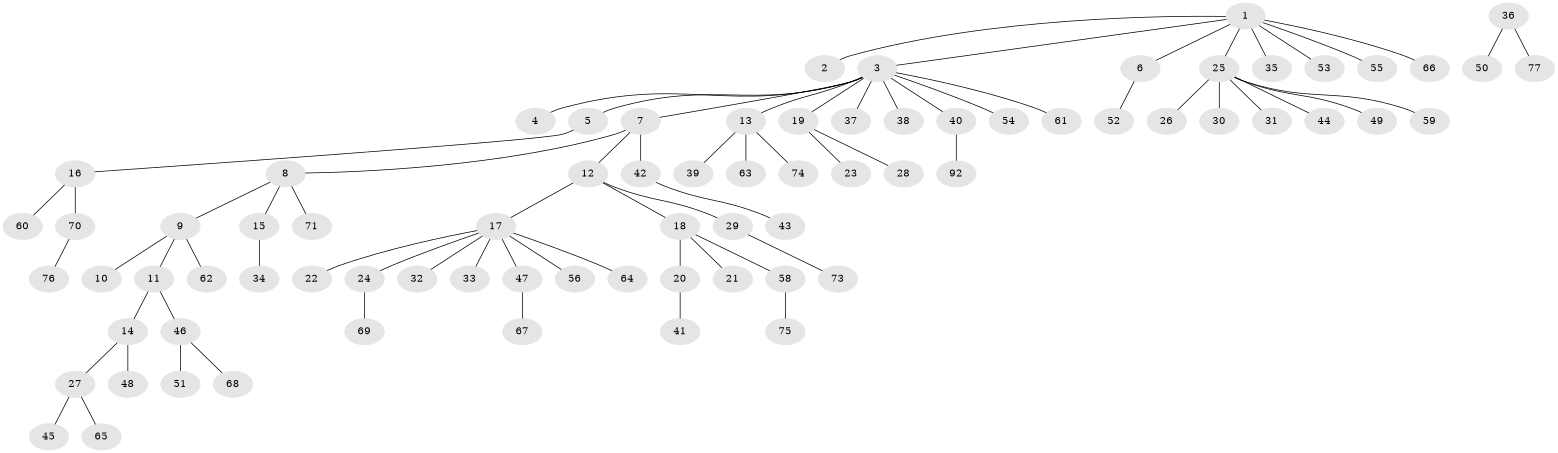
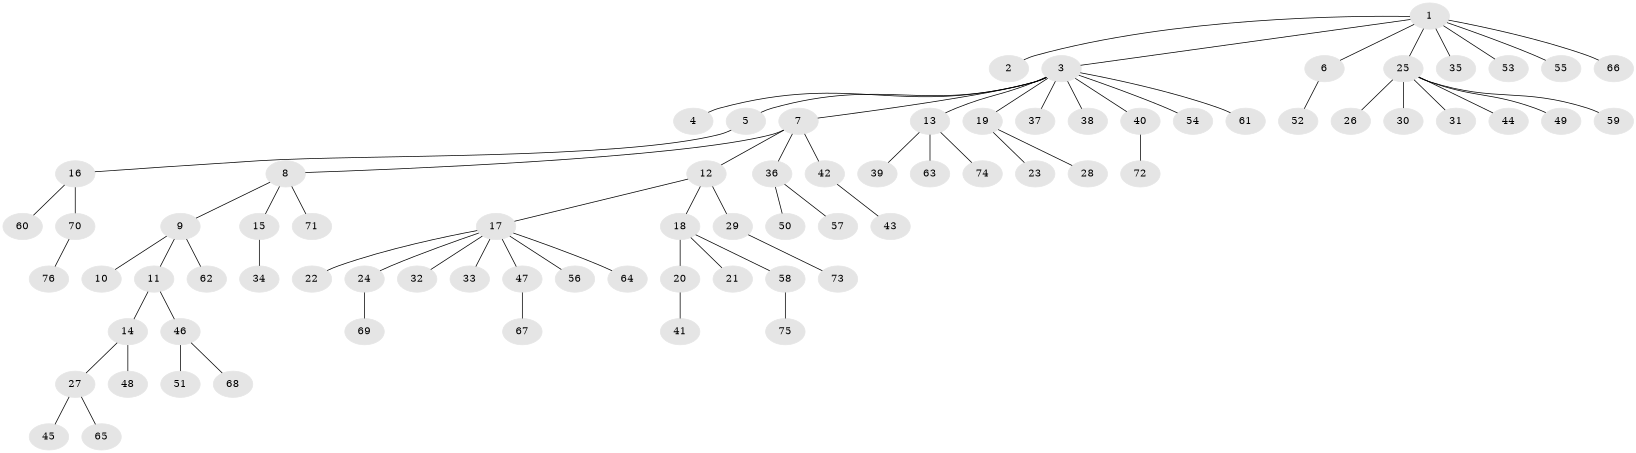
node "77": label "77" -> "57"
edge "7" -- "36": added
node "92": label "92" -> "72"
